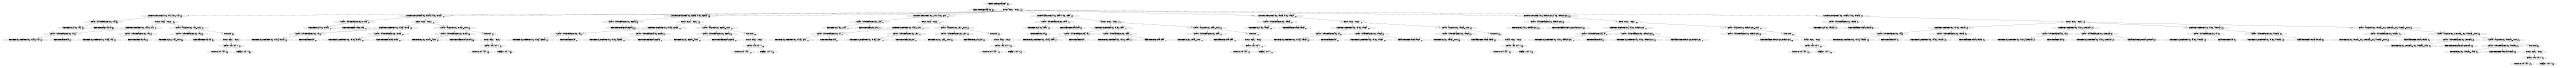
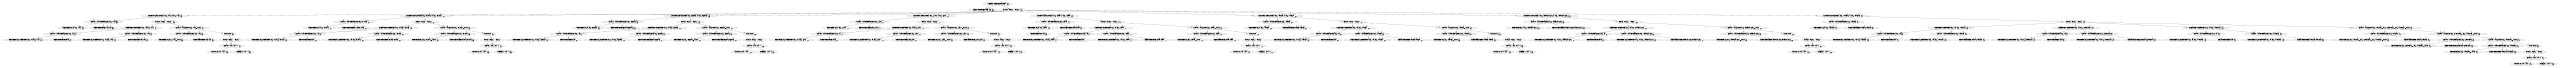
node "(IDENTIFIER,img,if (img->PALmap))": added
node "(IDENTIFIER,img,img->Bitdepth16To8 = NULL)": added
